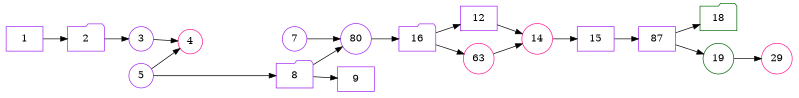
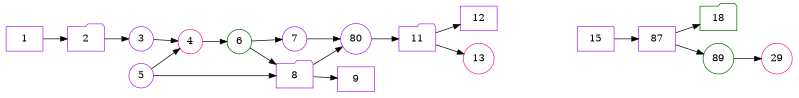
node "16": label "16" -> "11"
node "14": removed
node "6": added
node "63": label "63" -> "13"
node "19": label "19" -> "89"
